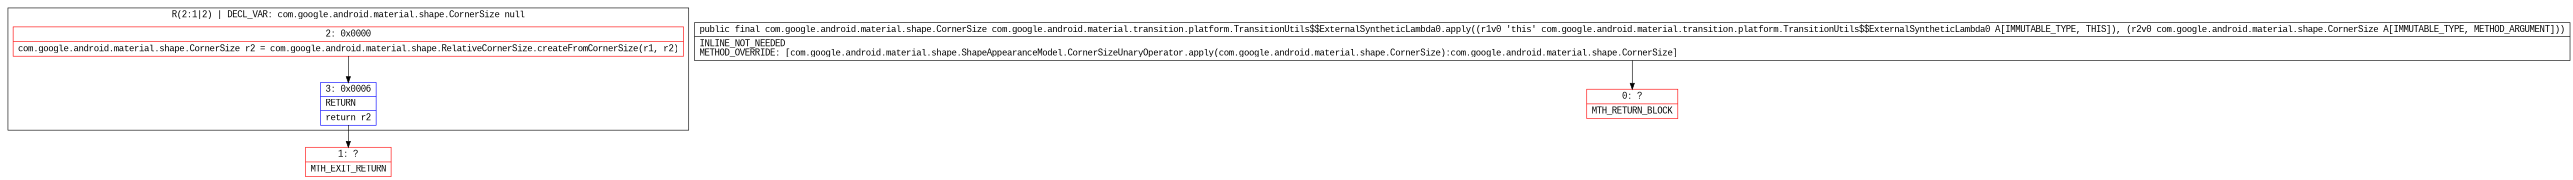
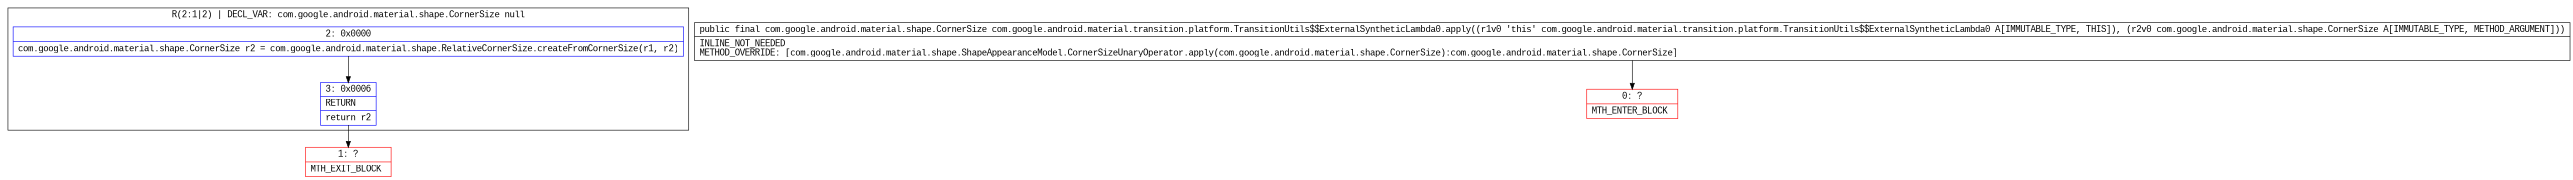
node "2: 0x0000": color red -> blue
node "0: ?": text "MTH_RETURN_BLOCK" -> "MTH_ENTER_BLOCK"
node "1: ?": text "MTH_EXIT_RETURN" -> "MTH_EXIT_BLOCK"
